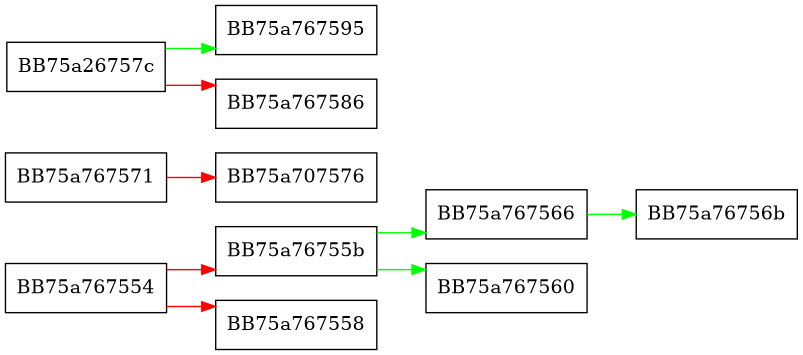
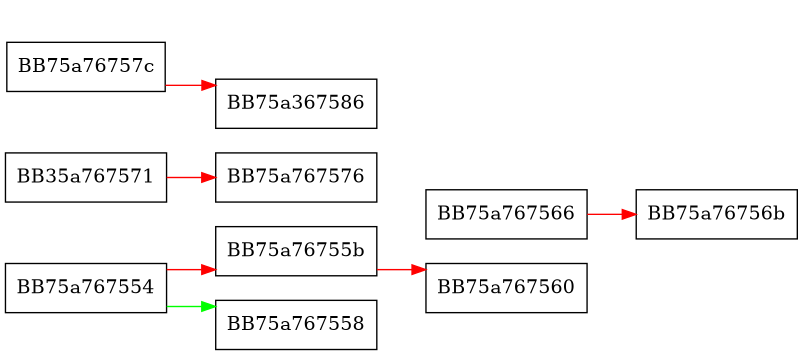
node "BB75a767595": removed
node "BB75a26757c": label "BB75a26757c" -> "BB75a76757c"
node "BB75a767586": label "BB75a767586" -> "BB75a367586"
node "BB75a767571": label "BB75a767571" -> "BB35a767571"
node "BB75a707576": label "BB75a707576" -> "BB75a767576"
edge "BB75a767566" -> "BB75a76756b": color green -> red
edge "BB75a76755b" -> "BB75a767566": removed
edge "BB75a76755b" -> "BB75a767560": color green -> red
edge "BB75a767554" -> "BB75a767558": color red -> green
